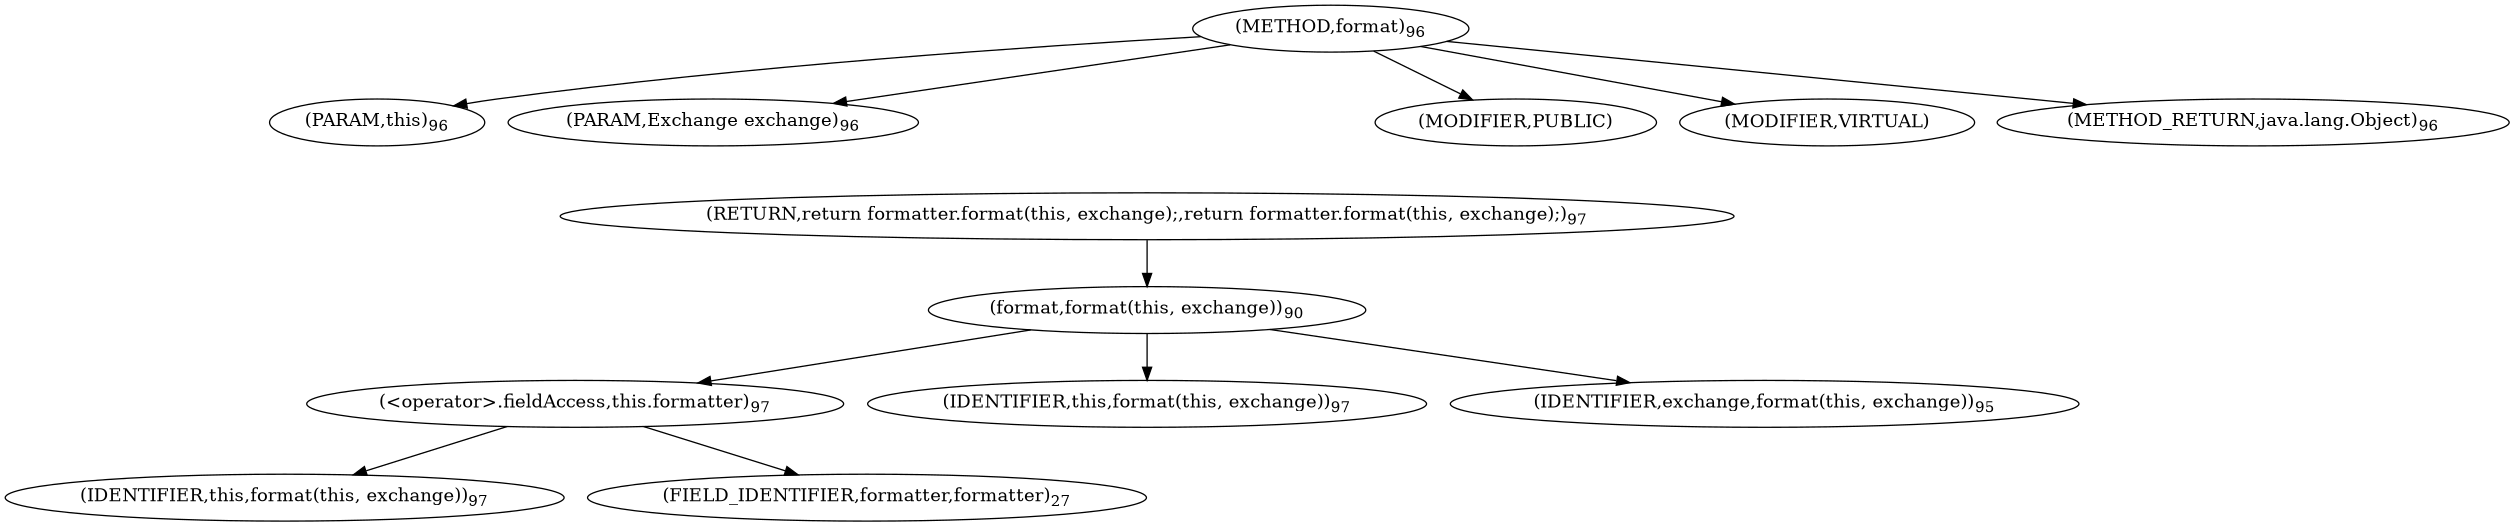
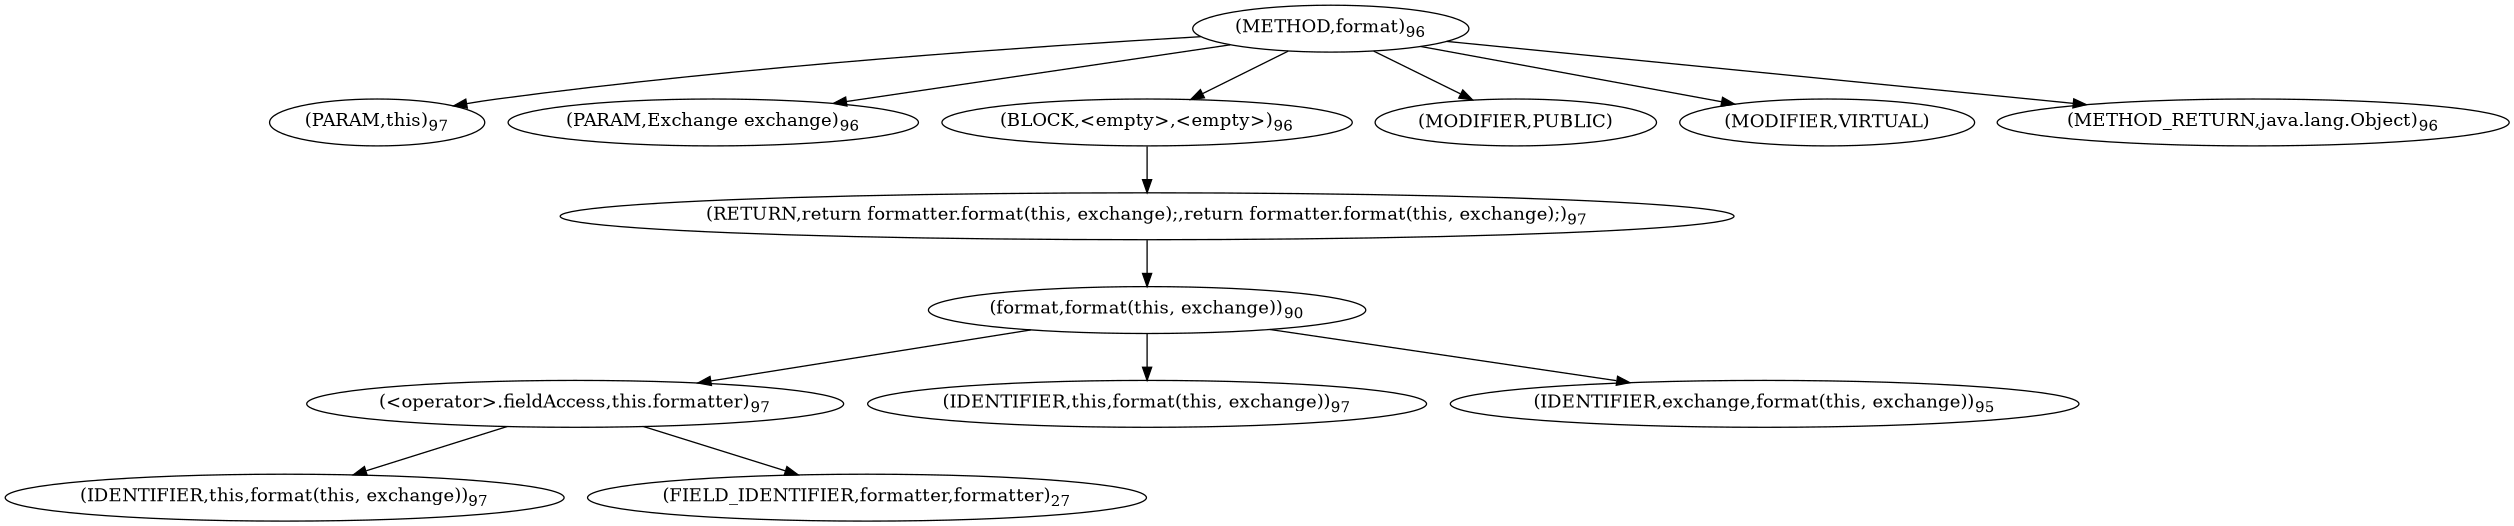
node "(PARAM,this)": text "96" -> "97"
node "(BLOCK,<empty>,<empty>)": added
